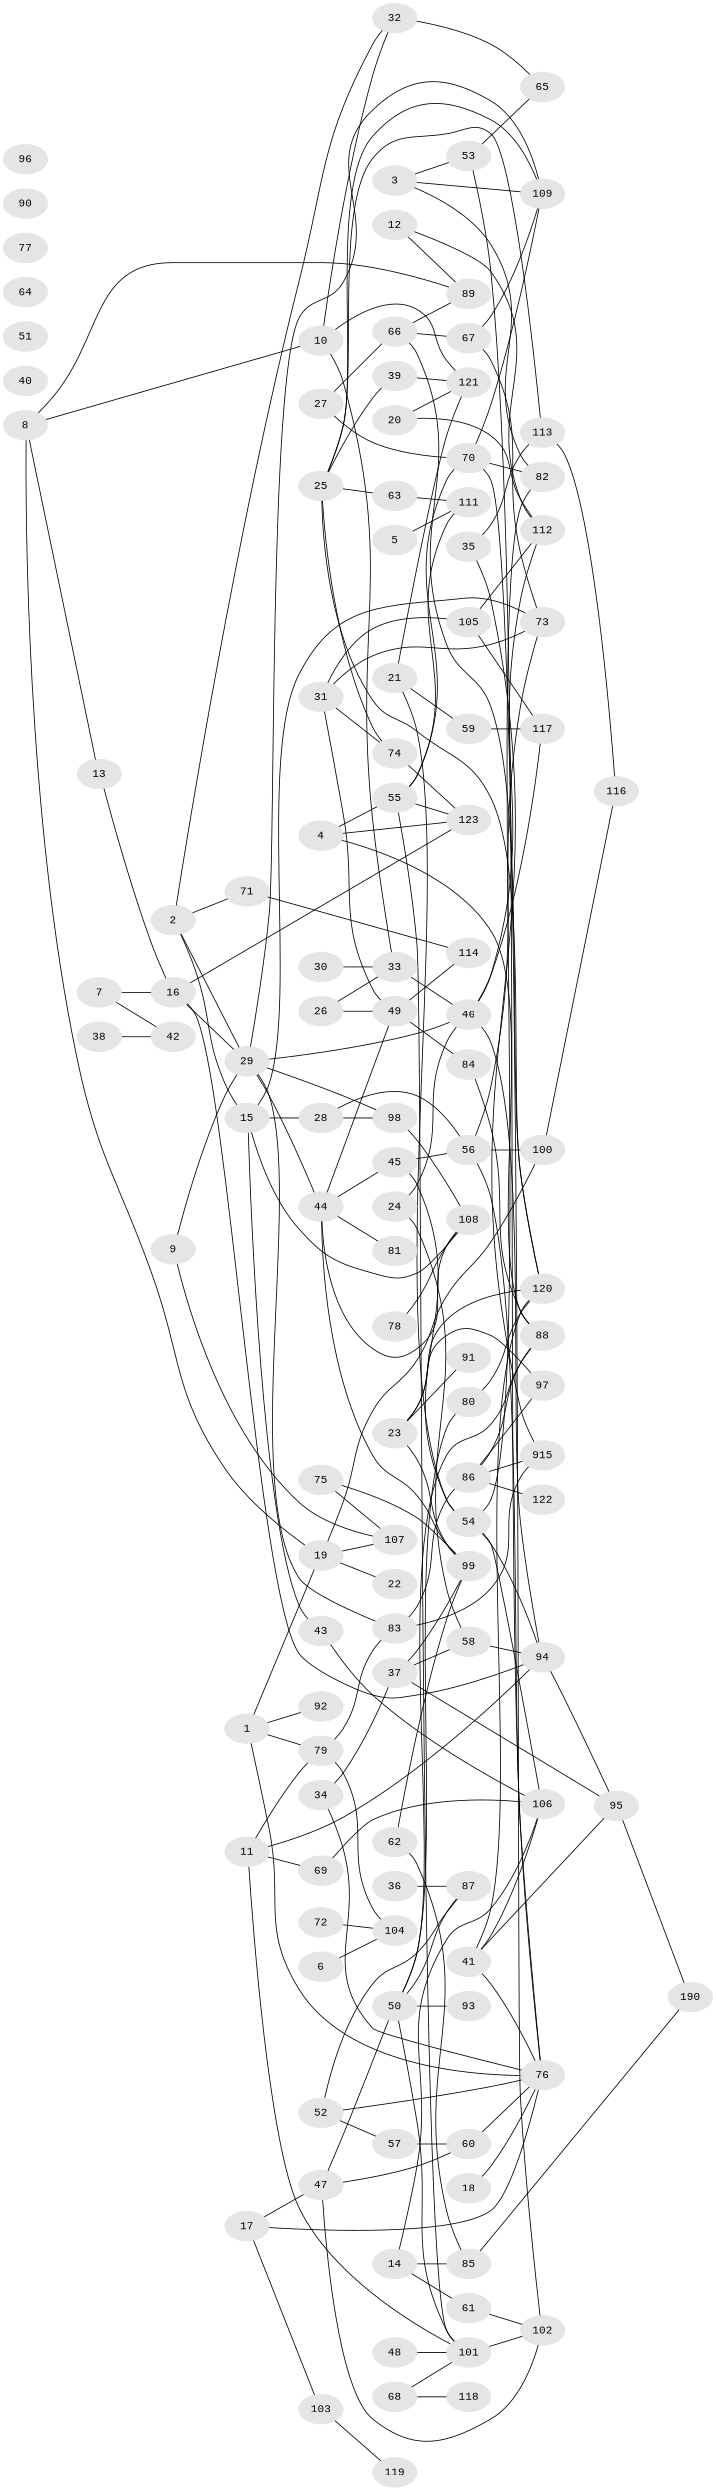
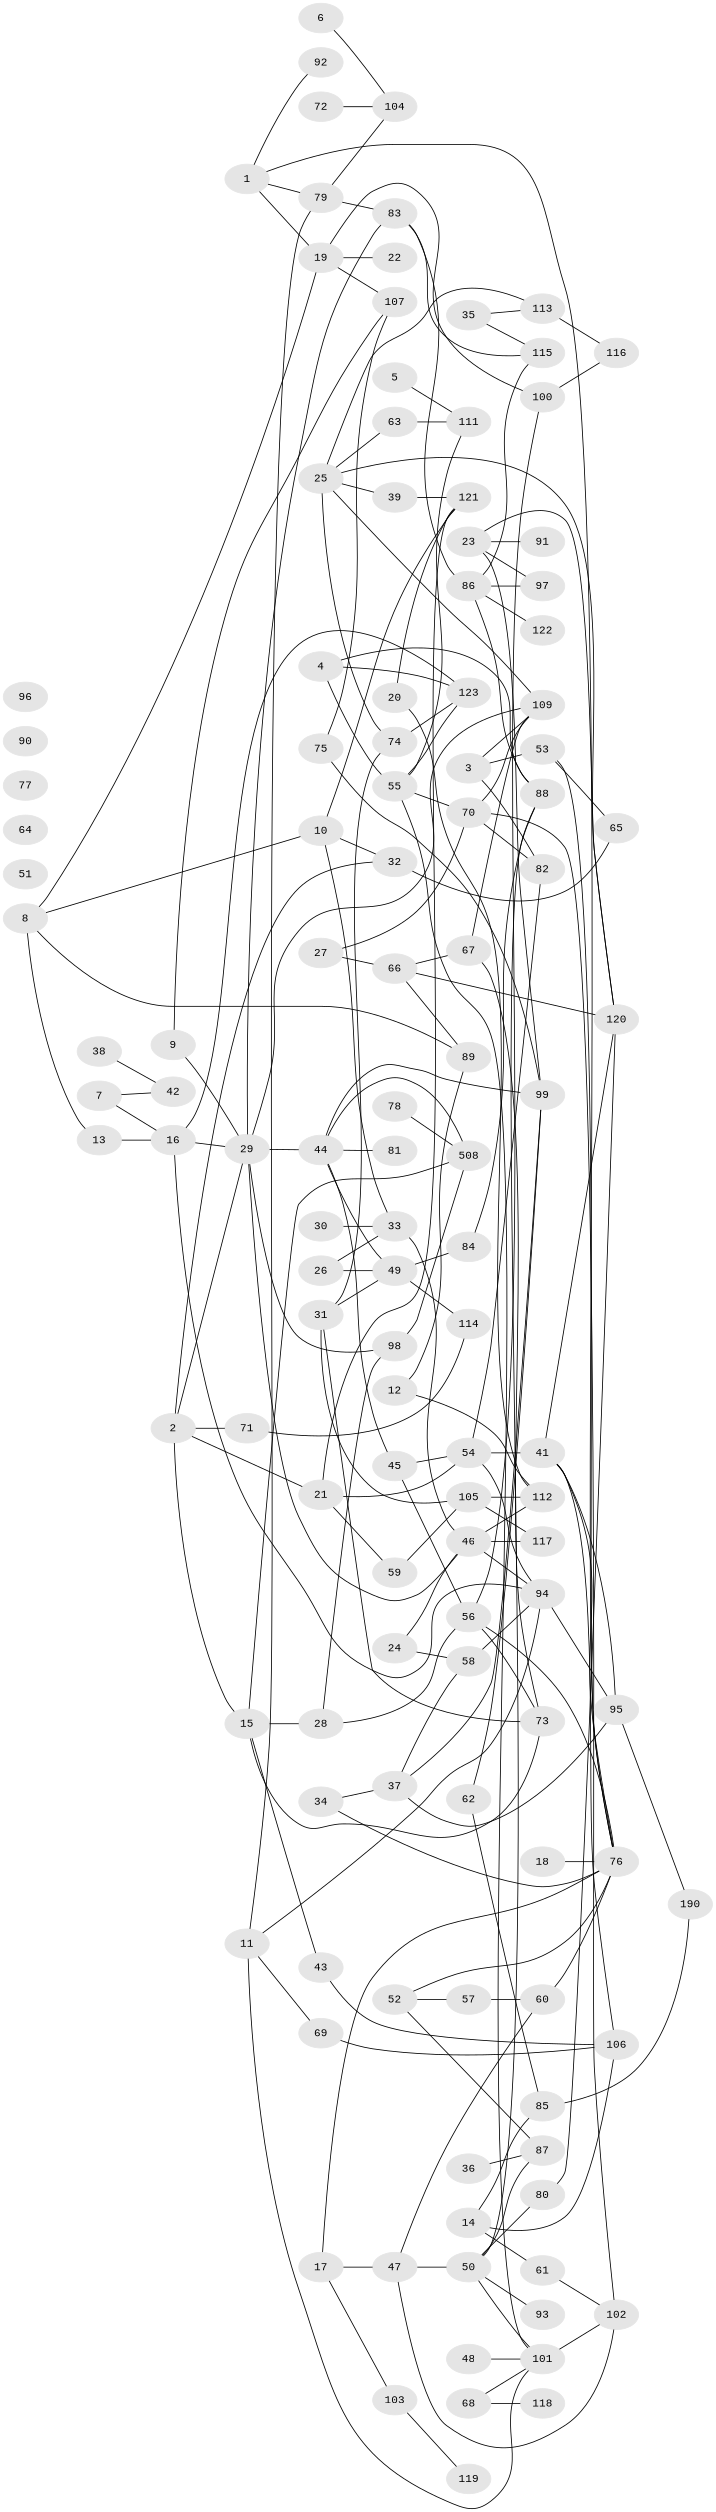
node "40": removed
edge "59" -- "117": now "59" -- "105"
node "108": label "108" -> "508"
node "915": label "915" -> "115"
edge "2" -- "21": added
edge "54" -- "106": now "54" -- "41"
